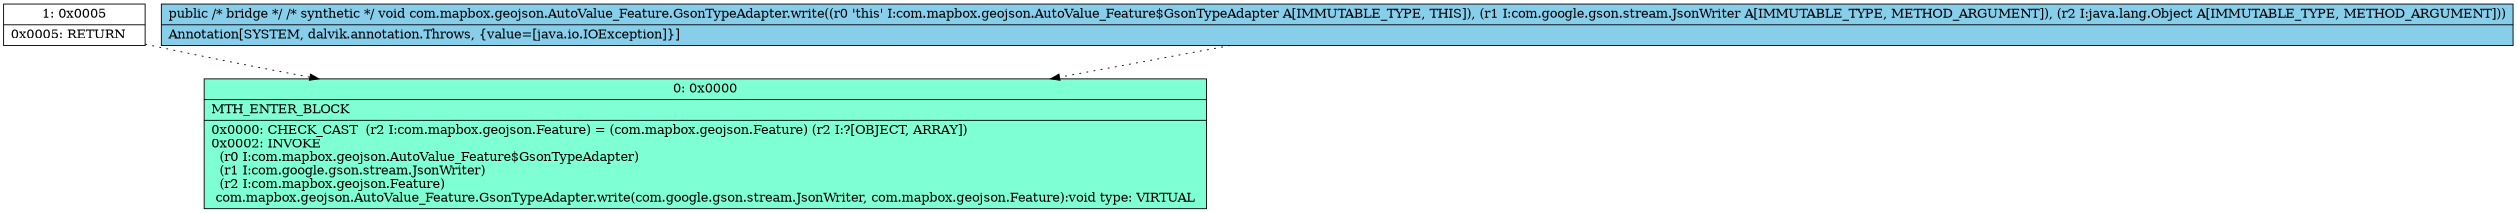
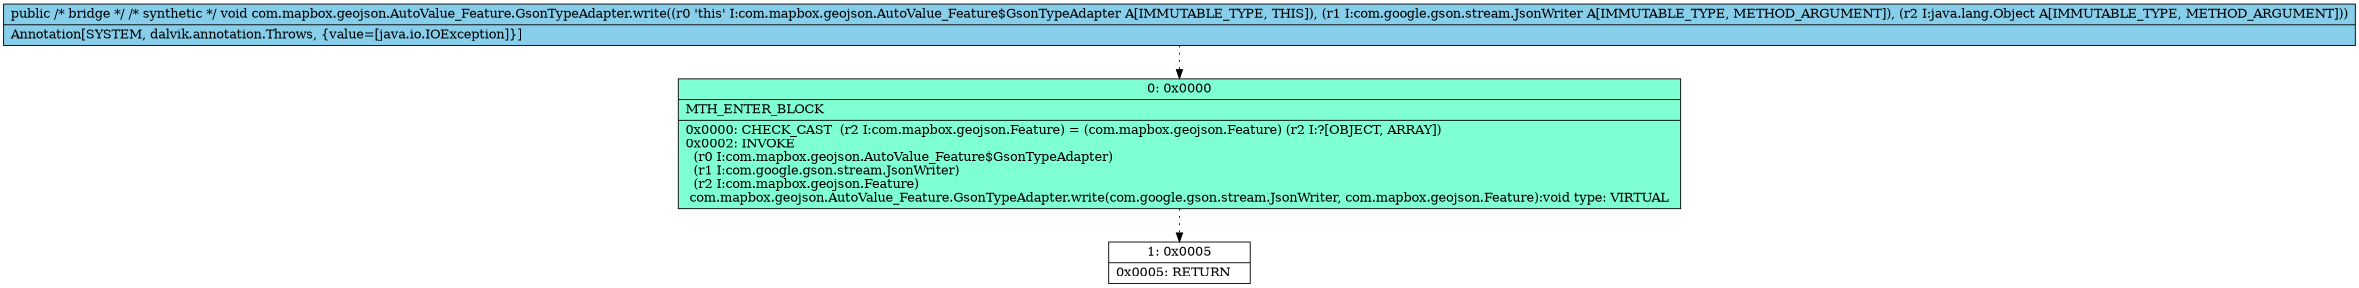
edge "1: 0x0005" -> "0: 0x0000": reversed
